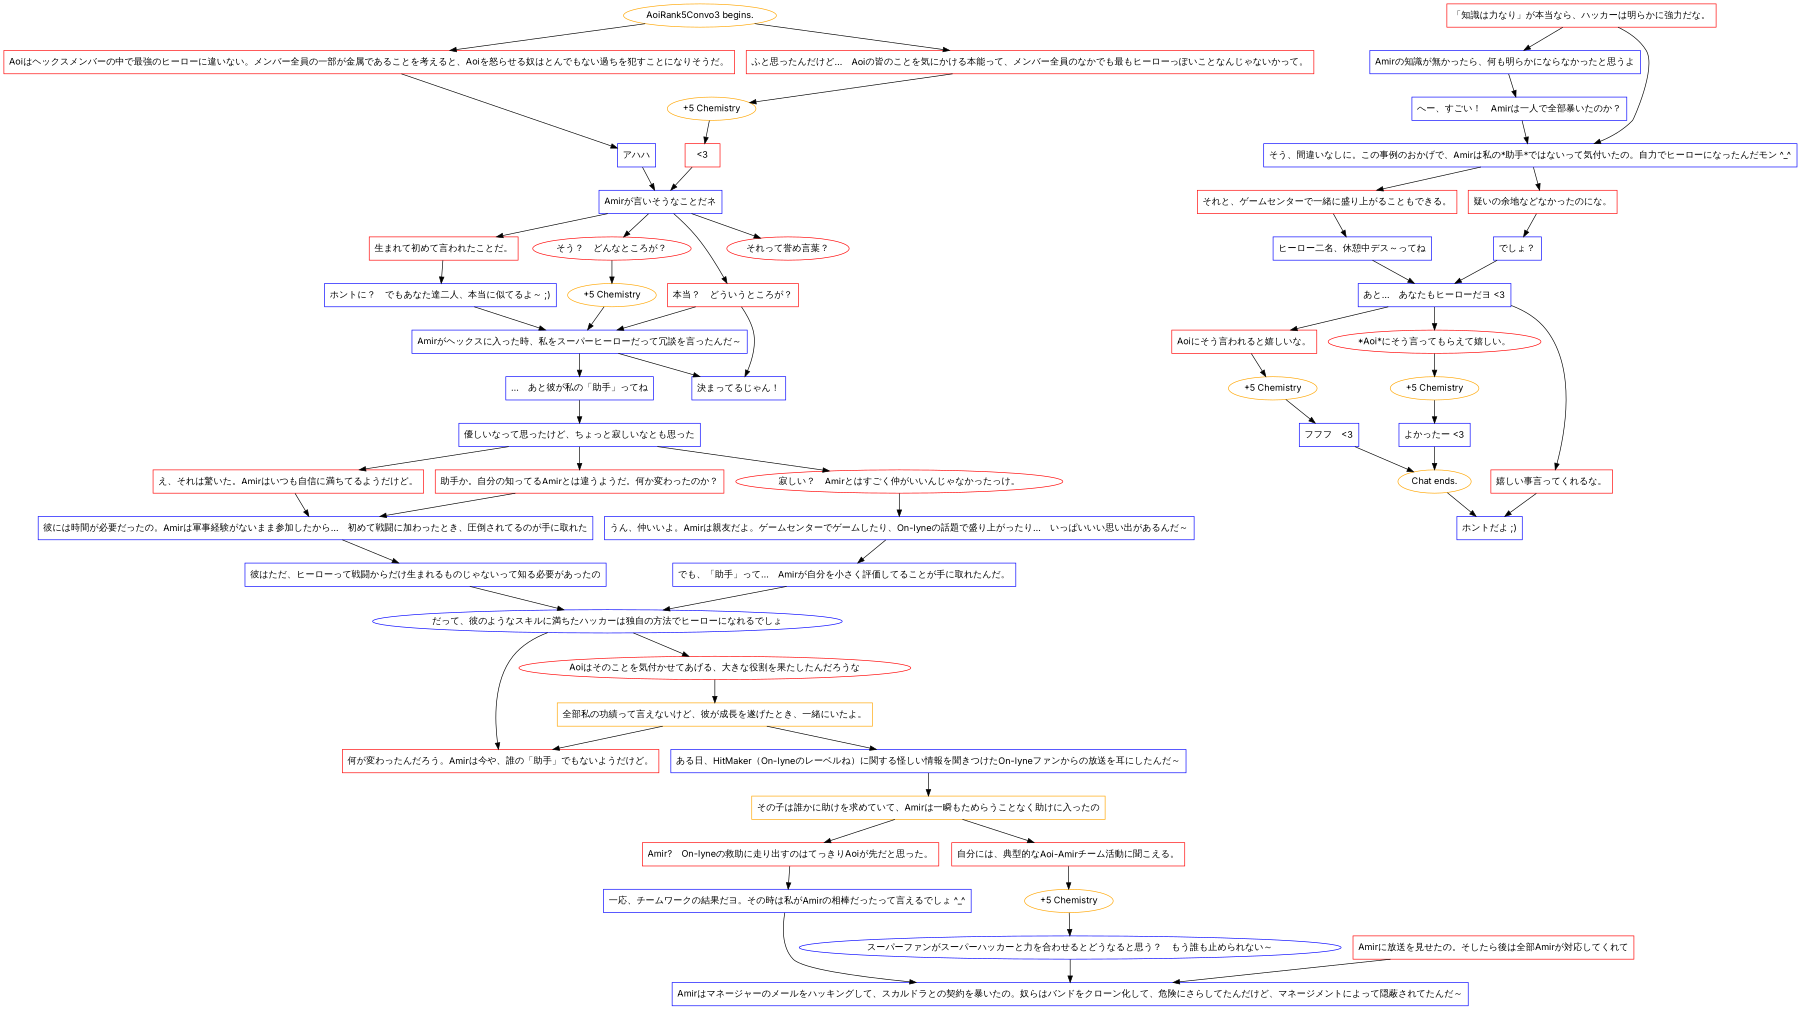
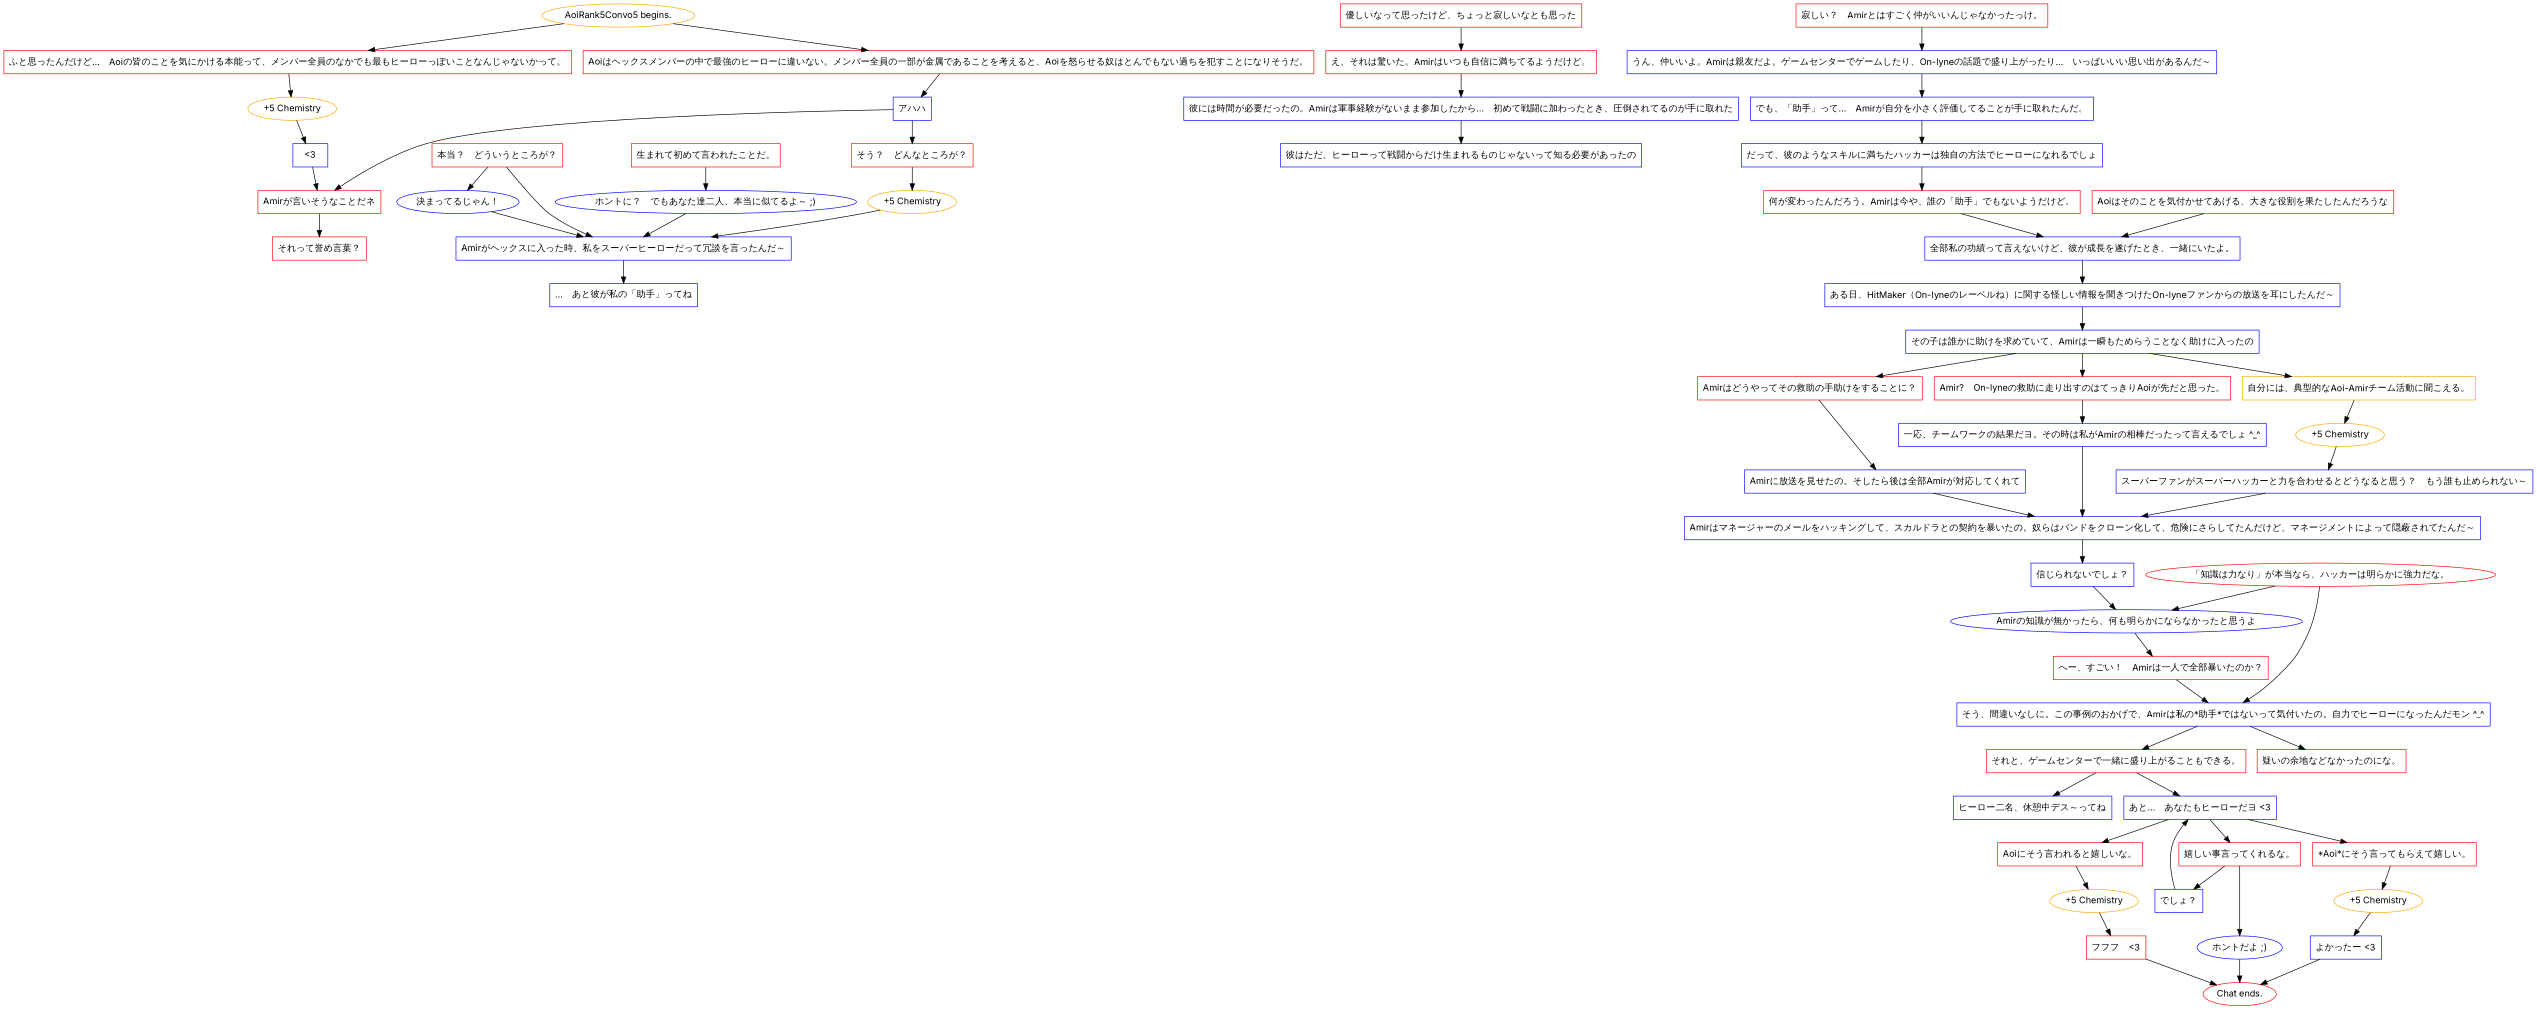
node "AoiRank5Convo3 begins.": label "AoiRank5Convo3 begins." -> "AoiRank5Convo5 begins."
node "「知識は力なり」が本当なら、ハッカーは明らかに強力だな。": shape box -> ellipse
node "Amirの知識が無かったら、何も明らかにならなかったと思うよ": shape box -> ellipse
node "へー、すごい！　Amirは一人で全部暴いたのか？": color blue -> red
node "<3": color red -> blue
node "Amirが言いそうなことだネ": color blue -> red
edge "疑いの余地などなかったのにな。" -> "でしょ？": now "嬉しい事言ってくれるな。" -> "でしょ？"
edge "Amirが言いそうなことだネ" -> "そう？　どんなところが？": now "アハハ" -> "そう？　どんなところが？"
edge "Amirが言いそうなことだネ" -> "生まれて初めて言われたことだ。": removed
edge "Amirが言いそうなことだネ" -> "本当？　どういうところが？": removed
node "そう？　どんなところが？": shape ellipse -> box
node "それって誉め言葉？": shape ellipse -> box
edge "ヒーロー二名、休憩中デス～ってね" -> "あと…　あなたもヒーローだヨ <3": now "それと、ゲームセンターで一緒に盛り上がることもできる。" -> "あと…　あなたもヒーローだヨ <3"
node "ホントに？　でもあなた達二人、本当に似てるよ～ ;)": shape box -> ellipse
node "*Aoi*にそう言ってもらえて嬉しい。": shape ellipse -> box
edge "Amirがヘックスに入った時、私をスーパーヒーローだって冗談を言ったんだ～" -> "決まってるじゃん！": reversed
node "決まってるじゃん！": shape box -> ellipse
node "Amirはどうやってその救助の手助けをすることに？": added
edge "…　あと彼が私の「助手」ってね" -> "優しいなって思ったけど、ちょっと寂しいなとも思った": removed
node "優しいなって思ったけど、ちょっと寂しいなとも思った": color blue -> red
node "フフフ　<3": color blue -> red
edge "優しいなって思ったけど、ちょっと寂しいなとも思った" -> "寂しい？　Amirとはすごく仲がいいんじゃなかったっけ。": removed
node "助手か。自分の知ってるAmirとは違うようだ。何か変わったのか？": removed
node "寂しい？　Amirとはすごく仲がいいんじゃなかったっけ。": shape ellipse -> box
node "Chat ends.": color orange -> red
edge "Chat ends." -> "ホントだよ ;)": reversed
node "ホントだよ ;)": shape box -> ellipse
node "信じられないでしょ？": added
edge "彼はただ、ヒーローって戦闘からだけ生まれるものじゃないって知る必要があったの" -> "だって、彼のようなスキルに満ちたハッカーは独自の方法でヒーローになれるでしょ": removed
node "だって、彼のようなスキルに満ちたハッカーは独自の方法でヒーローになれるでしょ": shape ellipse -> box
edge "だって、彼のようなスキルに満ちたハッカーは独自の方法でヒーローになれるでしょ" -> "Aoiはそのことを気付かせてあげる、大きな役割を果たしたんだろうな": removed
node "Aoiはそのことを気付かせてあげる、大きな役割を果たしたんだろうな": shape ellipse -> box
node "全部私の功績って言えないけど、彼が成長を遂げたとき、一緒にいたよ。": color orange -> blue
edge "全部私の功績って言えないけど、彼が成長を遂げたとき、一緒にいたよ。" -> "何が変わったんだろう。Amirは今や、誰の「助手」でもないようだけど。": reversed
node "その子は誰かに助けを求めていて、Amirは一瞬もためらうことなく助けに入ったの": color orange -> blue
node "自分には、典型的なAoi-Amirチーム活動に聞こえる。": color red -> orange
node "スーパーファンがスーパーハッカーと力を合わせるとどうなると思う？　もう誰も止められない～": shape ellipse -> box
node "Amirに放送を見せたの。そしたら後は全部Amirが対応してくれて": color red -> blue
